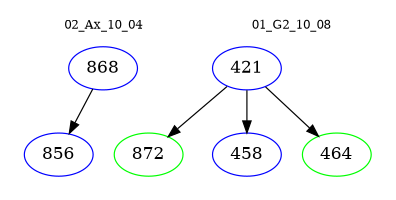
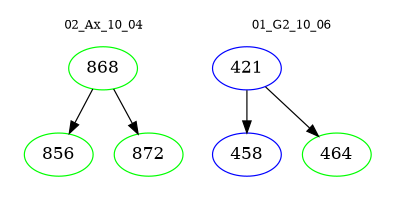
cluster "01_G2_10_08": label "01_G2_10_08" -> "01_G2_10_06"
node "868": color blue -> green
edge "421" -> "872": now "868" -> "872"
node "856": color blue -> green
